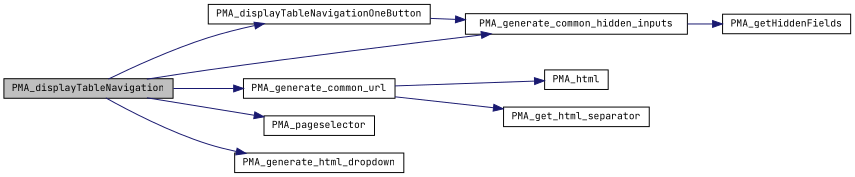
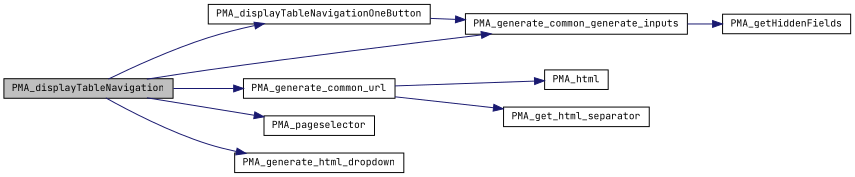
node "PMA_generate_common_hidden_inputs": label "PMA_generate_common_hidden_inputs" -> "PMA_generate_common_generate_inputs"
